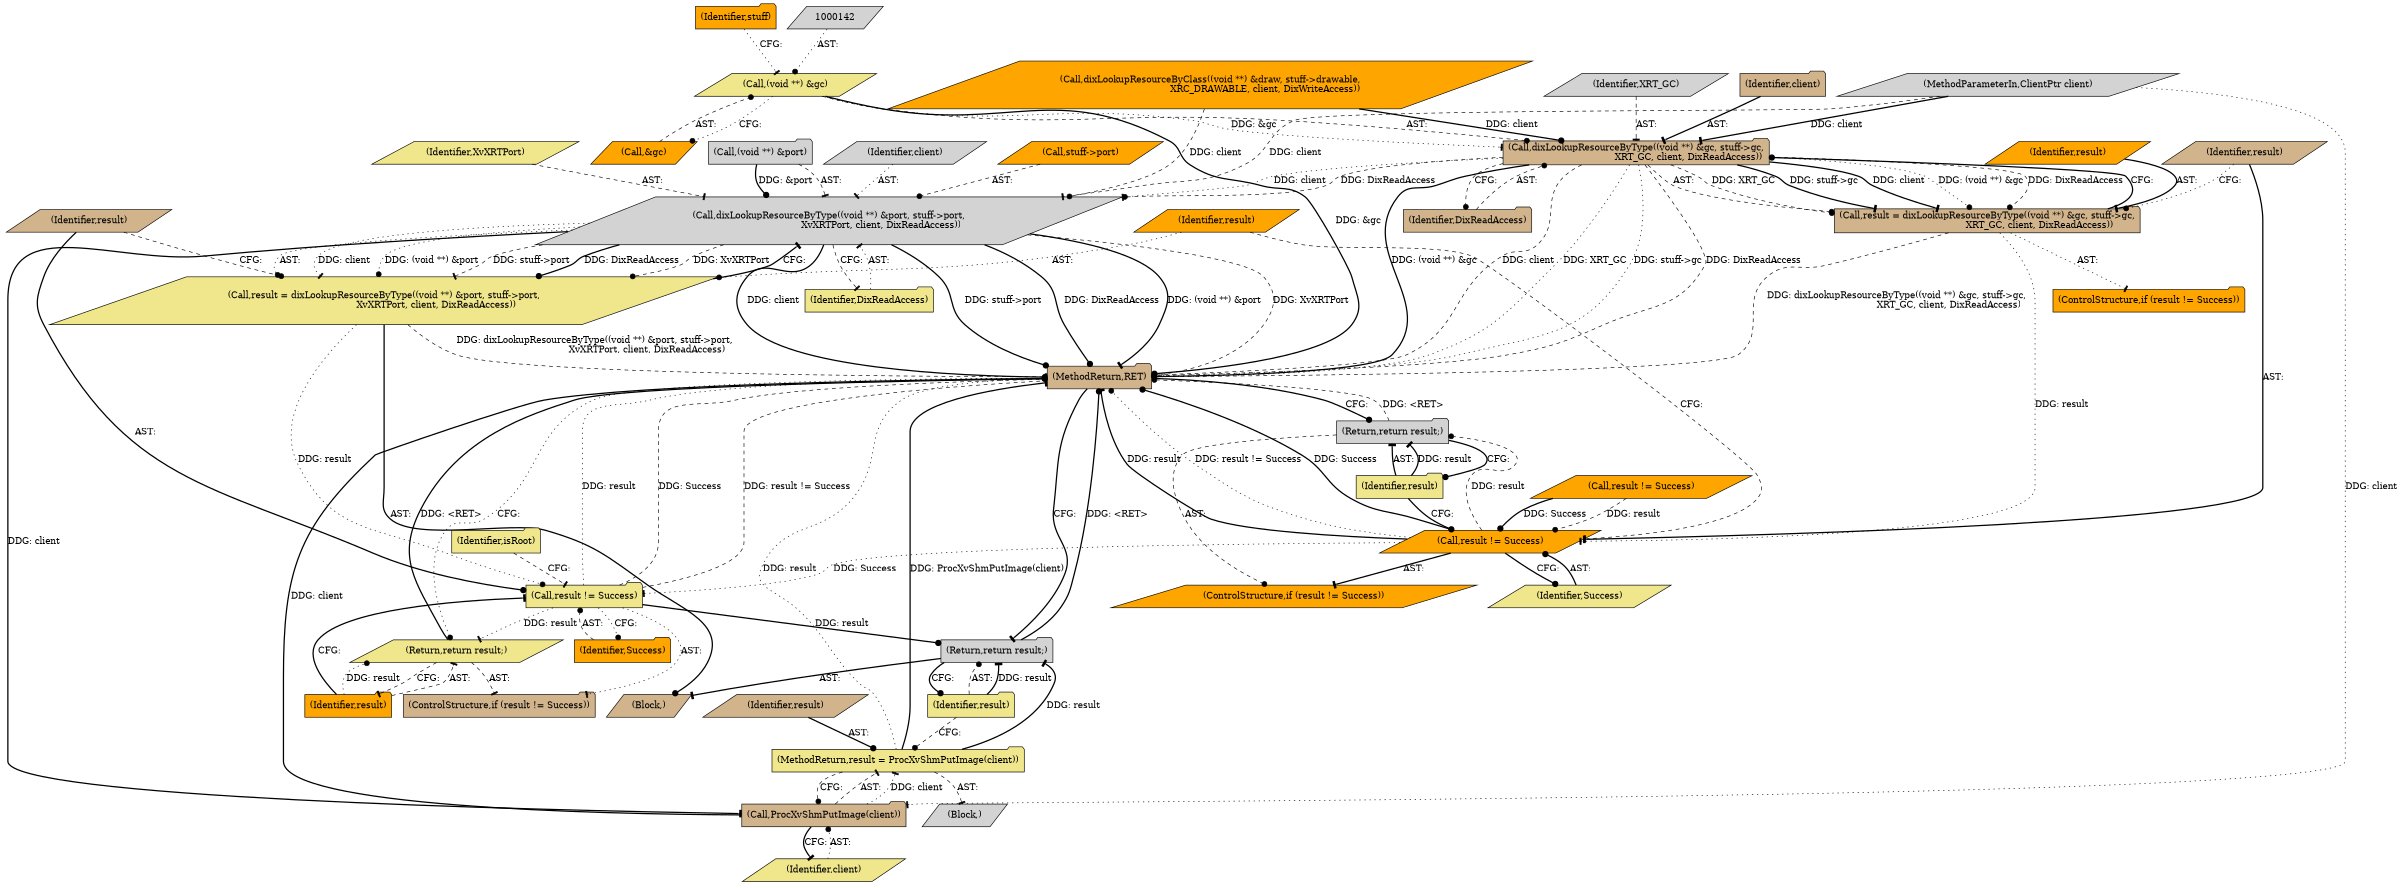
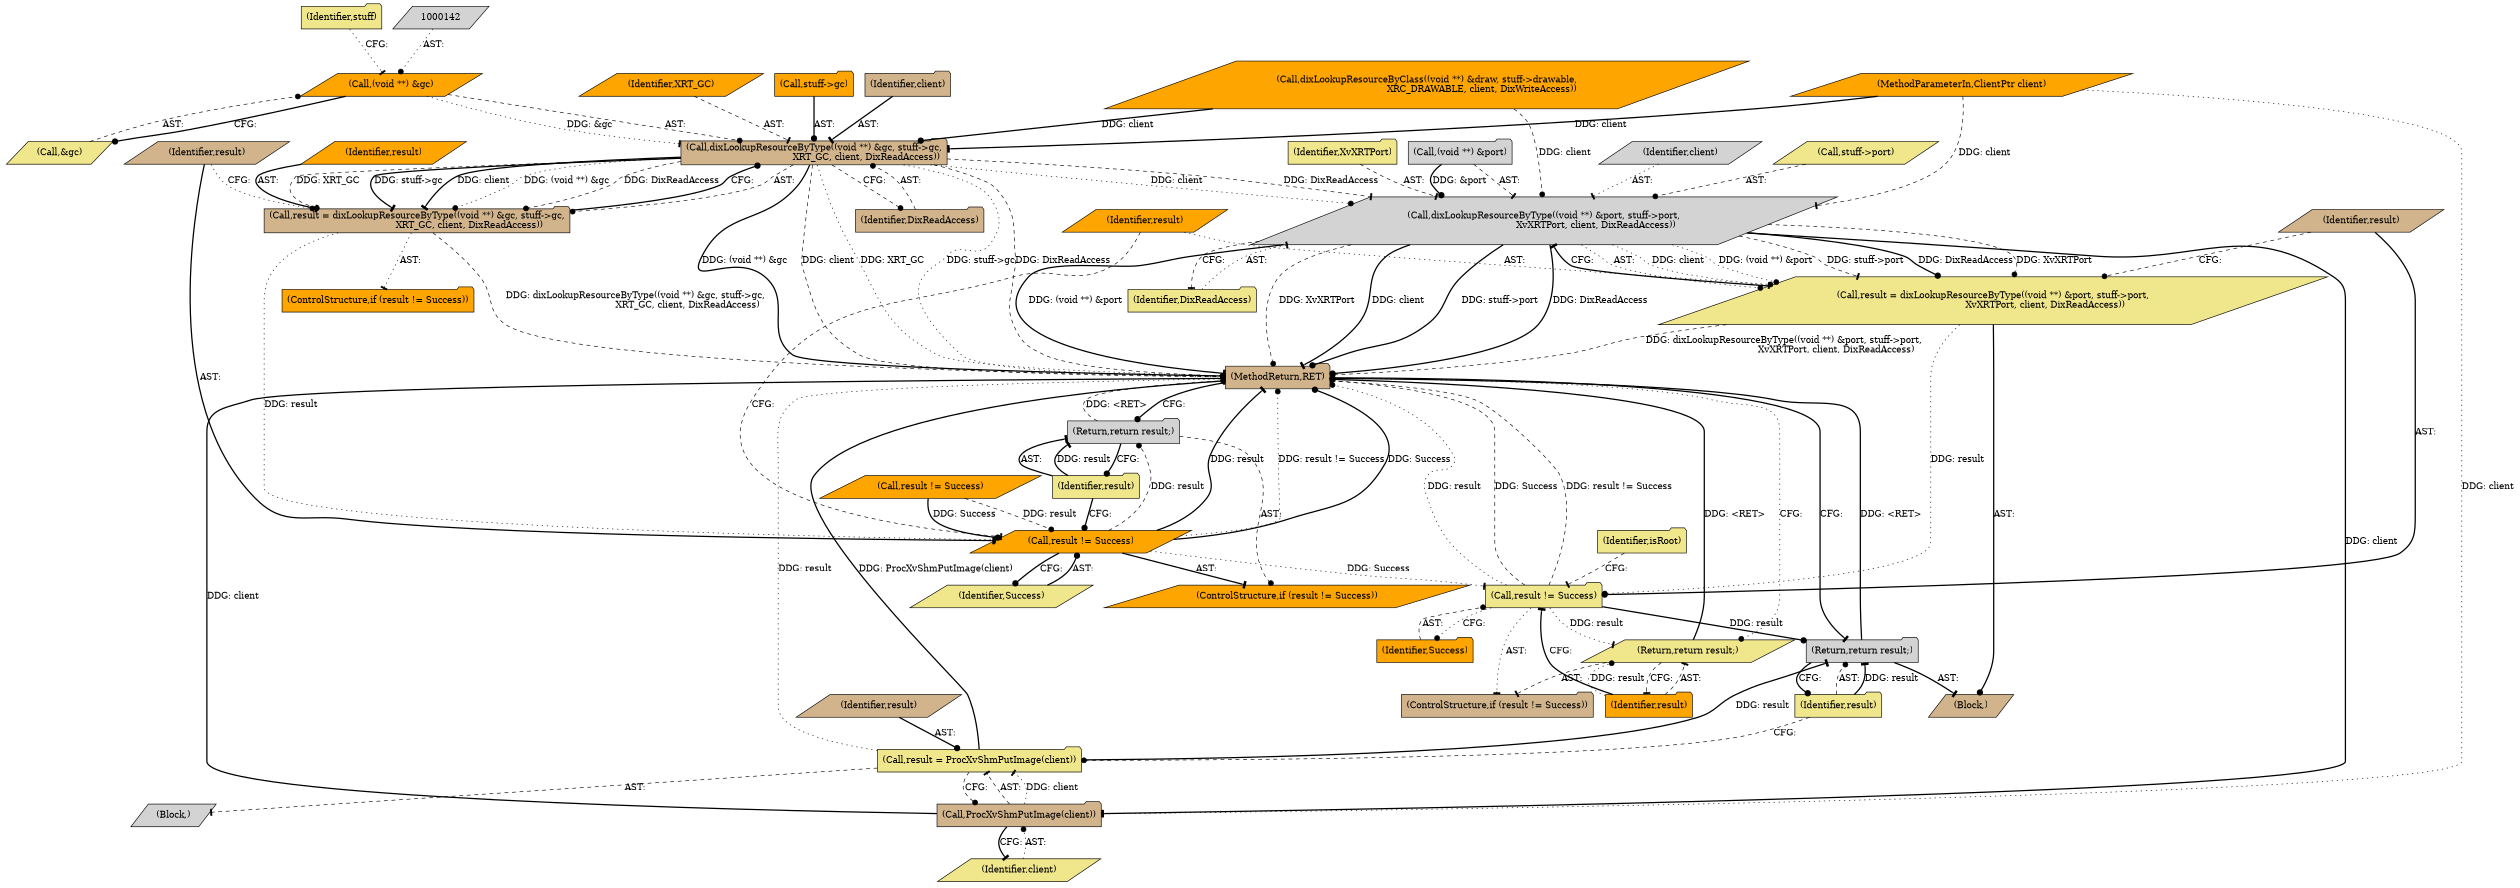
node "(Identifier,stuff)": fillcolor orange -> khaki
node "(Call,(void **) &gc)": fillcolor khaki -> orange
node "(Call,stuff->gc)": added
node "(Identifier,XRT_GC)": fillcolor lightgrey -> orange
node "(MethodParameterIn,ClientPtr client)": fillcolor lightgrey -> orange
edge "(Call,(void **) &gc)" -> "(Call,&gc)": style dotted -> bold
node "(Identifier,XvXRTPort)": shape parallelogram -> folder
node "(Call,&gc)": fillcolor orange -> khaki
node "(Call,stuff->port)": fillcolor orange -> khaki
edge "(Call,(void **) &gc)" -> "(MethodReturn,RET)": removed, label "DDG: &gc"
node "(MethodReturn,result = ProcXvShmPutImage(client))": label "(MethodReturn,result = ProcXvShmPutImage(client))" -> "(Call,result = ProcXvShmPutImage(client))"
